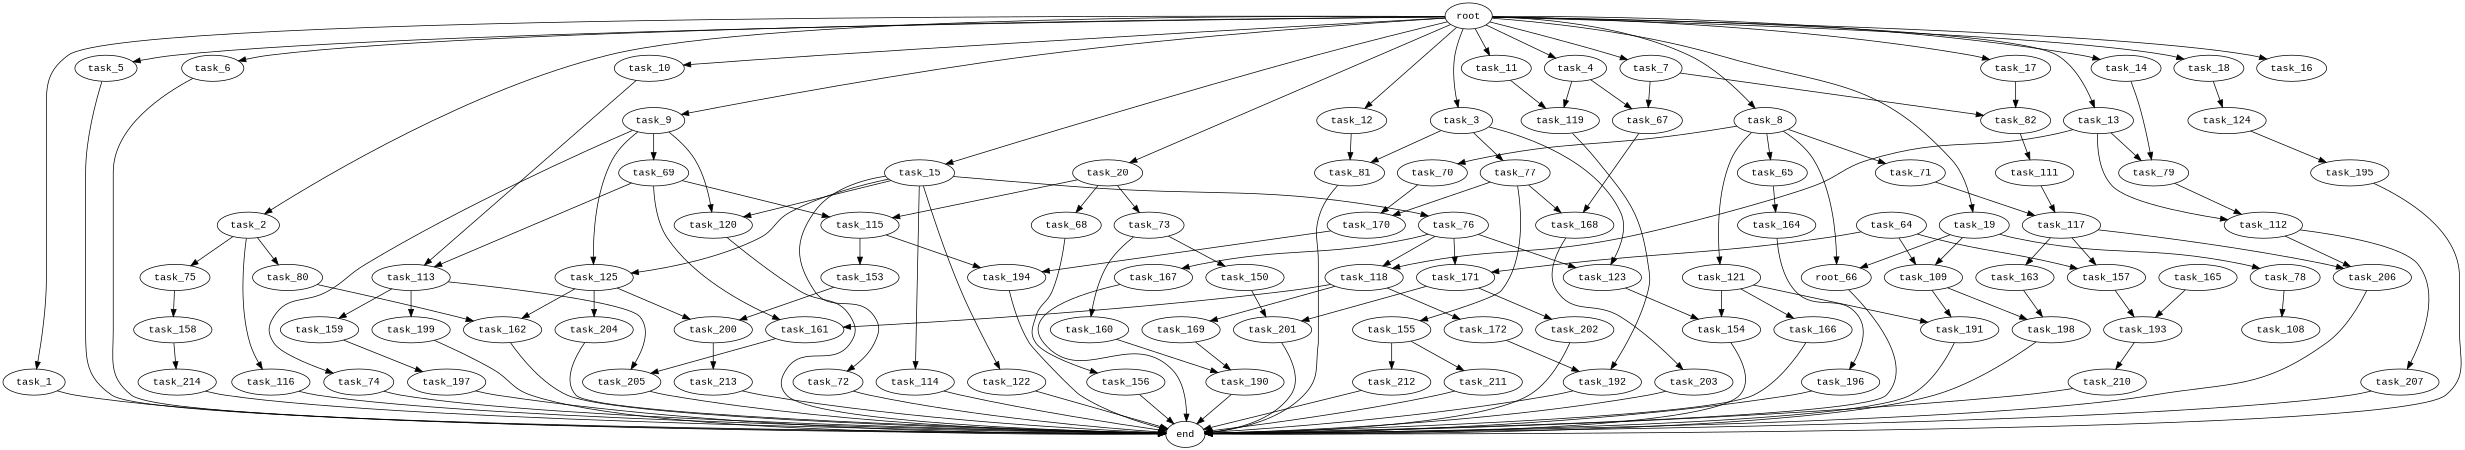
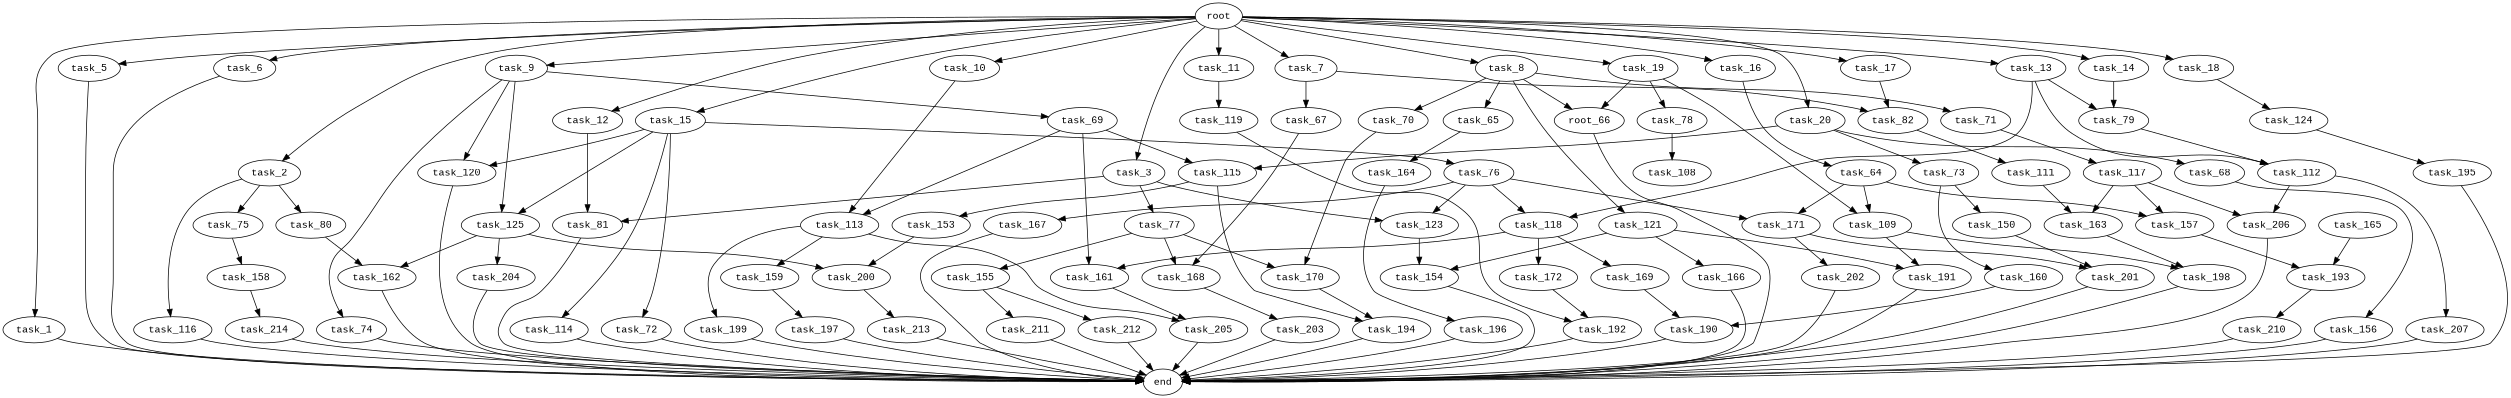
node "task_4": removed
edge "task_16" -> "task_64": added
edge "task_111" -> "task_117": now "task_111" -> "task_163"
node "task_122": removed
